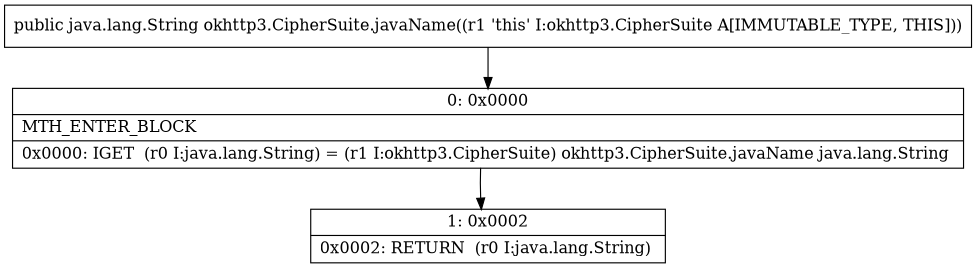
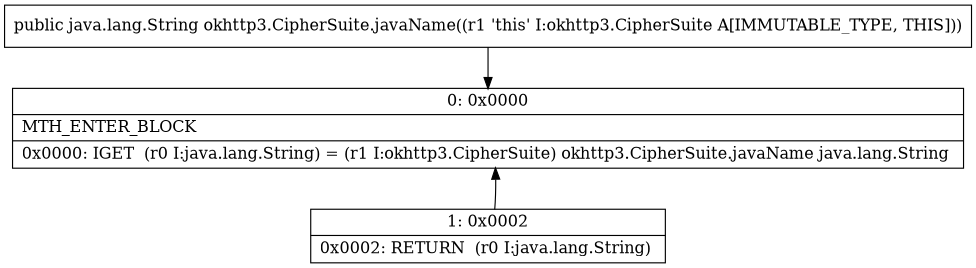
edge "0: 0x0000" -> "1: 0x0002": reversed
